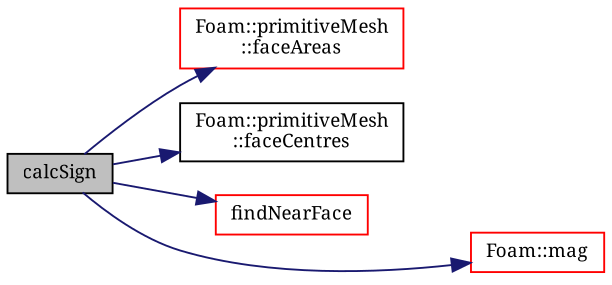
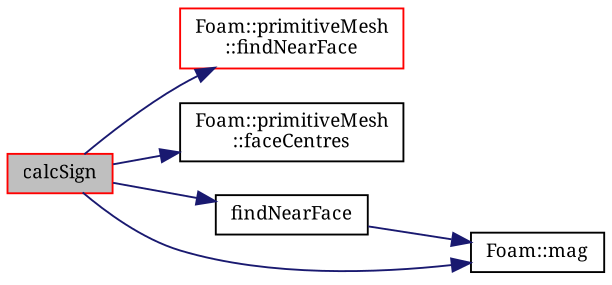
node "Foam::primitiveMesh ::faceAreas": label "Foam::primitiveMesh ::faceAreas" -> "Foam::primitiveMesh ::findNearFace"
node "calcSign": color black -> red
node "findNearFace": color red -> black
edge "findNearFace" -> "Foam::mag": added
node "Foam::mag": color red -> black
